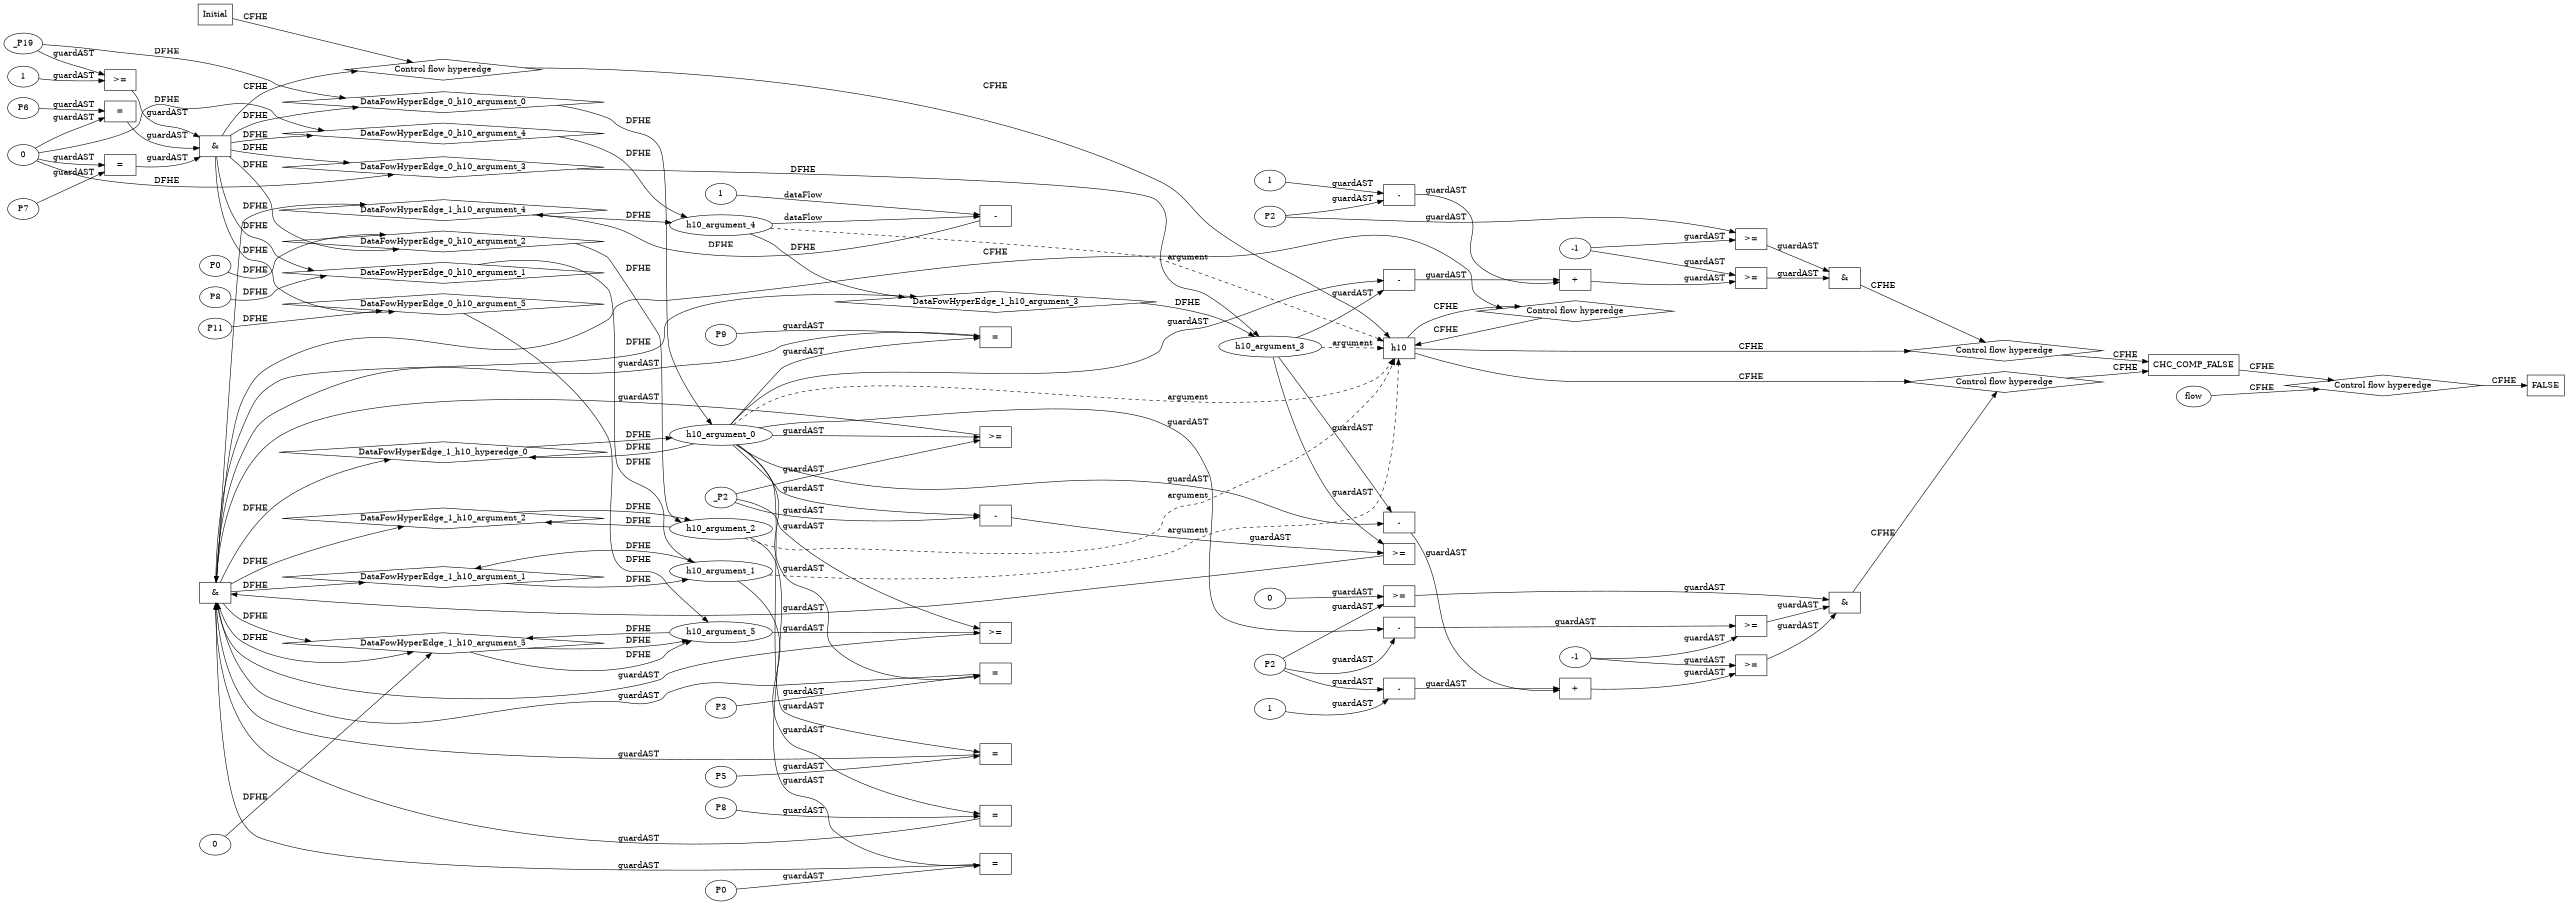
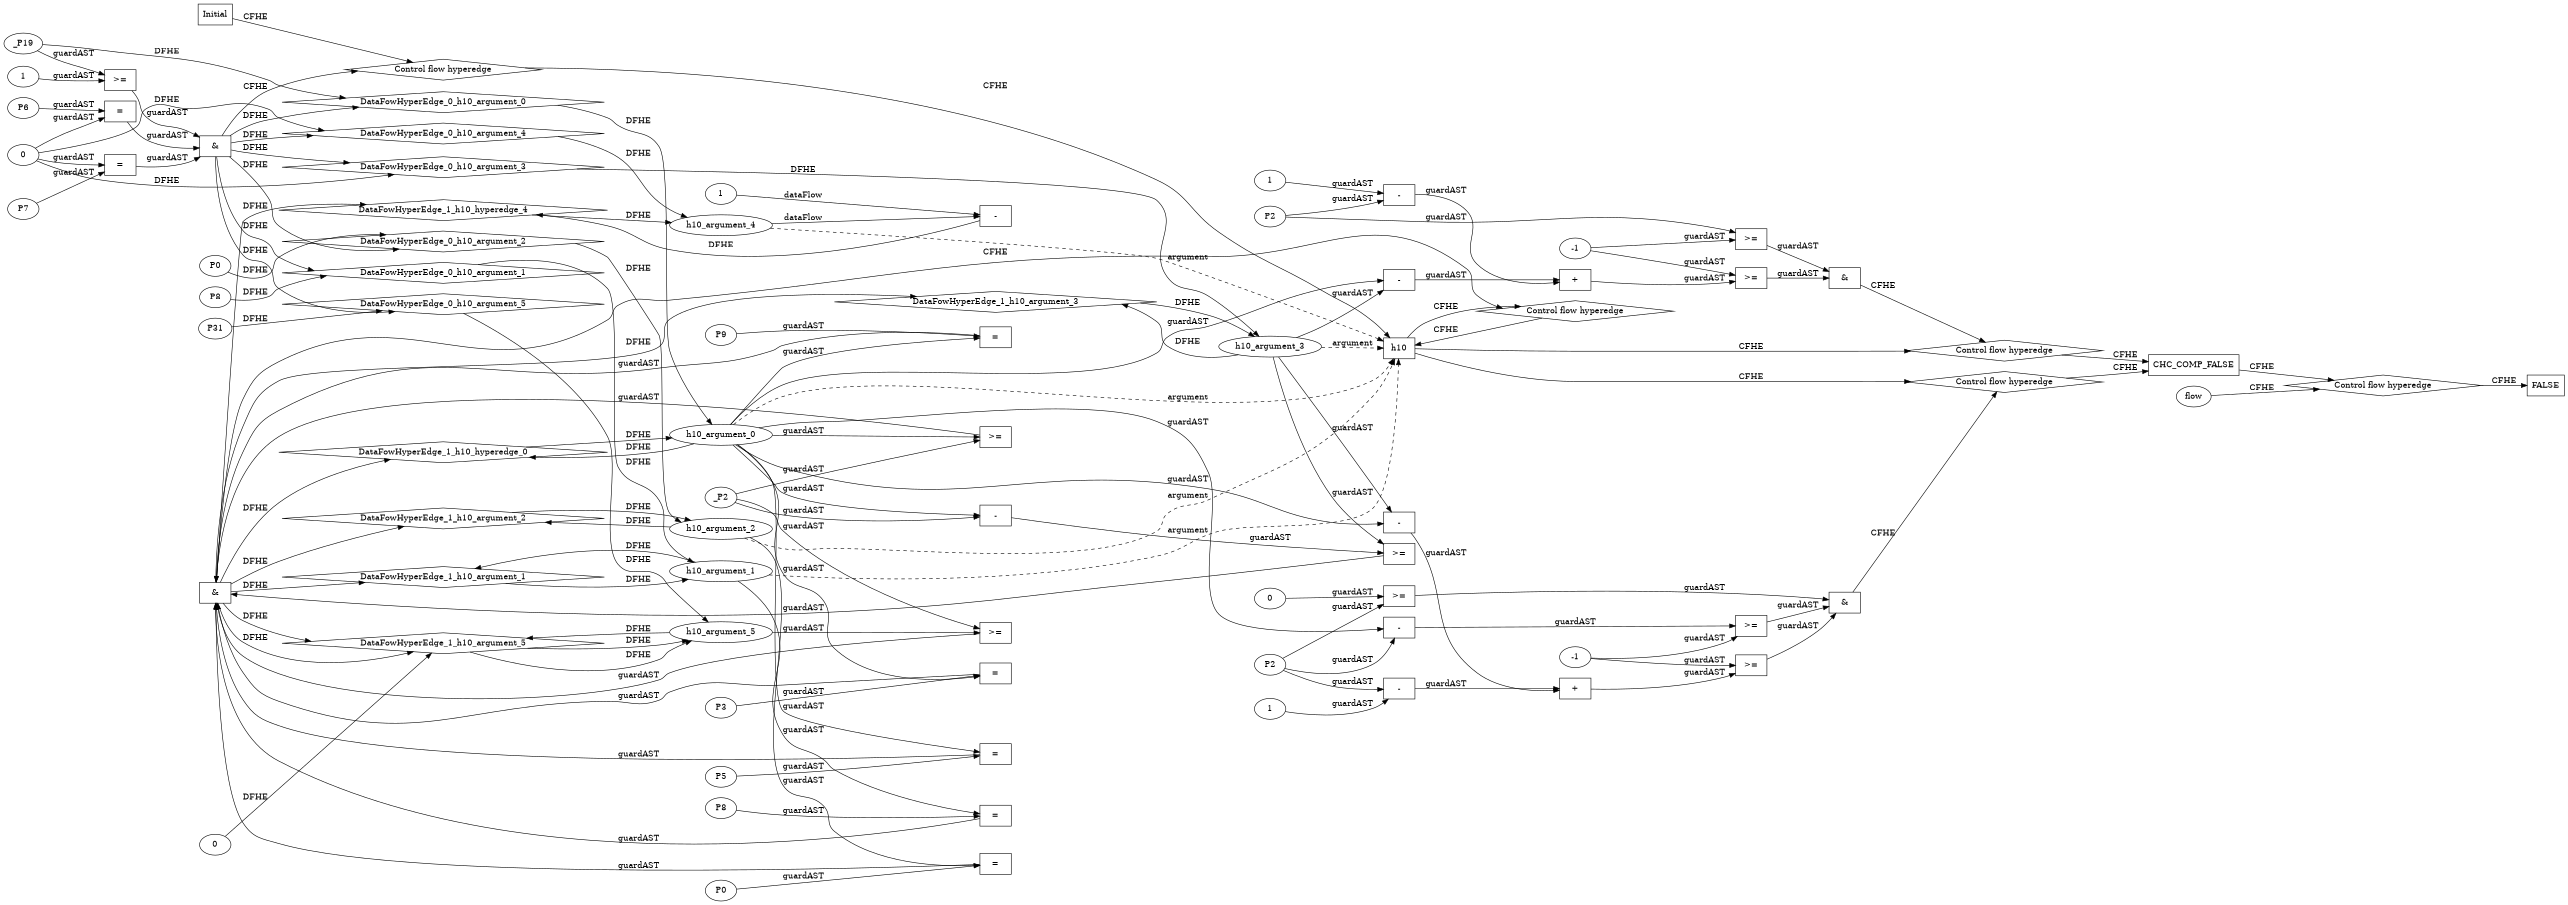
node "DataFowHyperEdge_1_h10_argument_4": label "DataFowHyperEdge_1_h10_argument_4" -> "DataFowHyperEdge_1_h10_hyperedge_4"
edge "h10_argument_4" -> "DataFowHyperEdge_1_h10_argument_3": now "h10_argument_3" -> "DataFowHyperEdge_1_h10_argument_3"
node "P11": label "P11" -> "P31"
